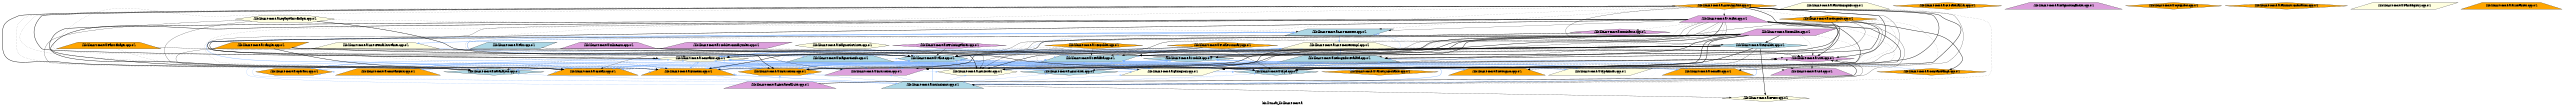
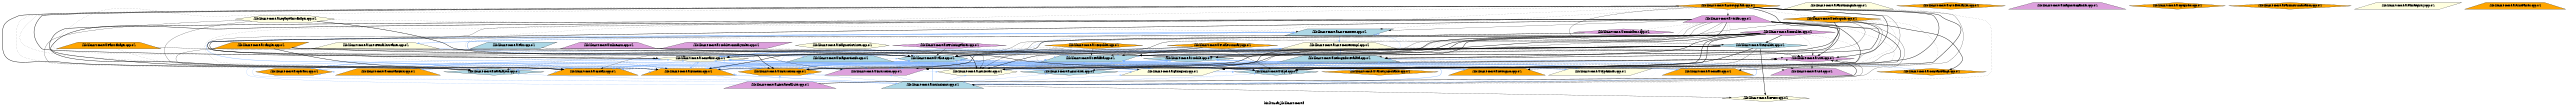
node "{lib/libLLVMCore.a(DIBuilder.cpp.o)}": shape parallelogram -> diamond
edge "{lib/libLLVMCore.a(Verifier.cpp.o)}" -> "{lib/libLLVMCore.a(BasicBlock.cpp.o)}": style solid -> dotted
